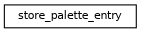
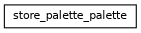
node "store_palette_entry": label "store_palette_entry" -> "store_palette_palette"
